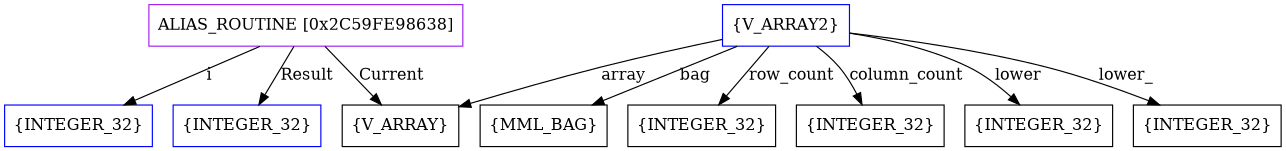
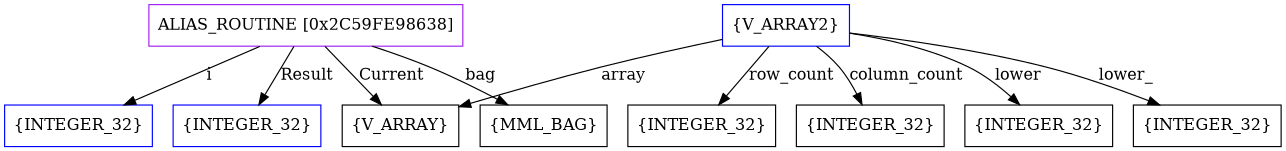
edge "{V_ARRAY2}" -> "{MML_BAG}": now "ALIAS_ROUTINE [0x2C59FE98638]" -> "{MML_BAG}"
